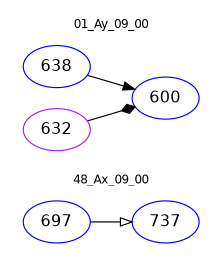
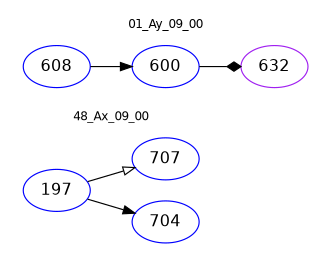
node "638": label "638" -> "608"
edge "632" -> "600": reversed
node "697": label "697" -> "197"
node "737": label "737" -> "707"
node "704": added
